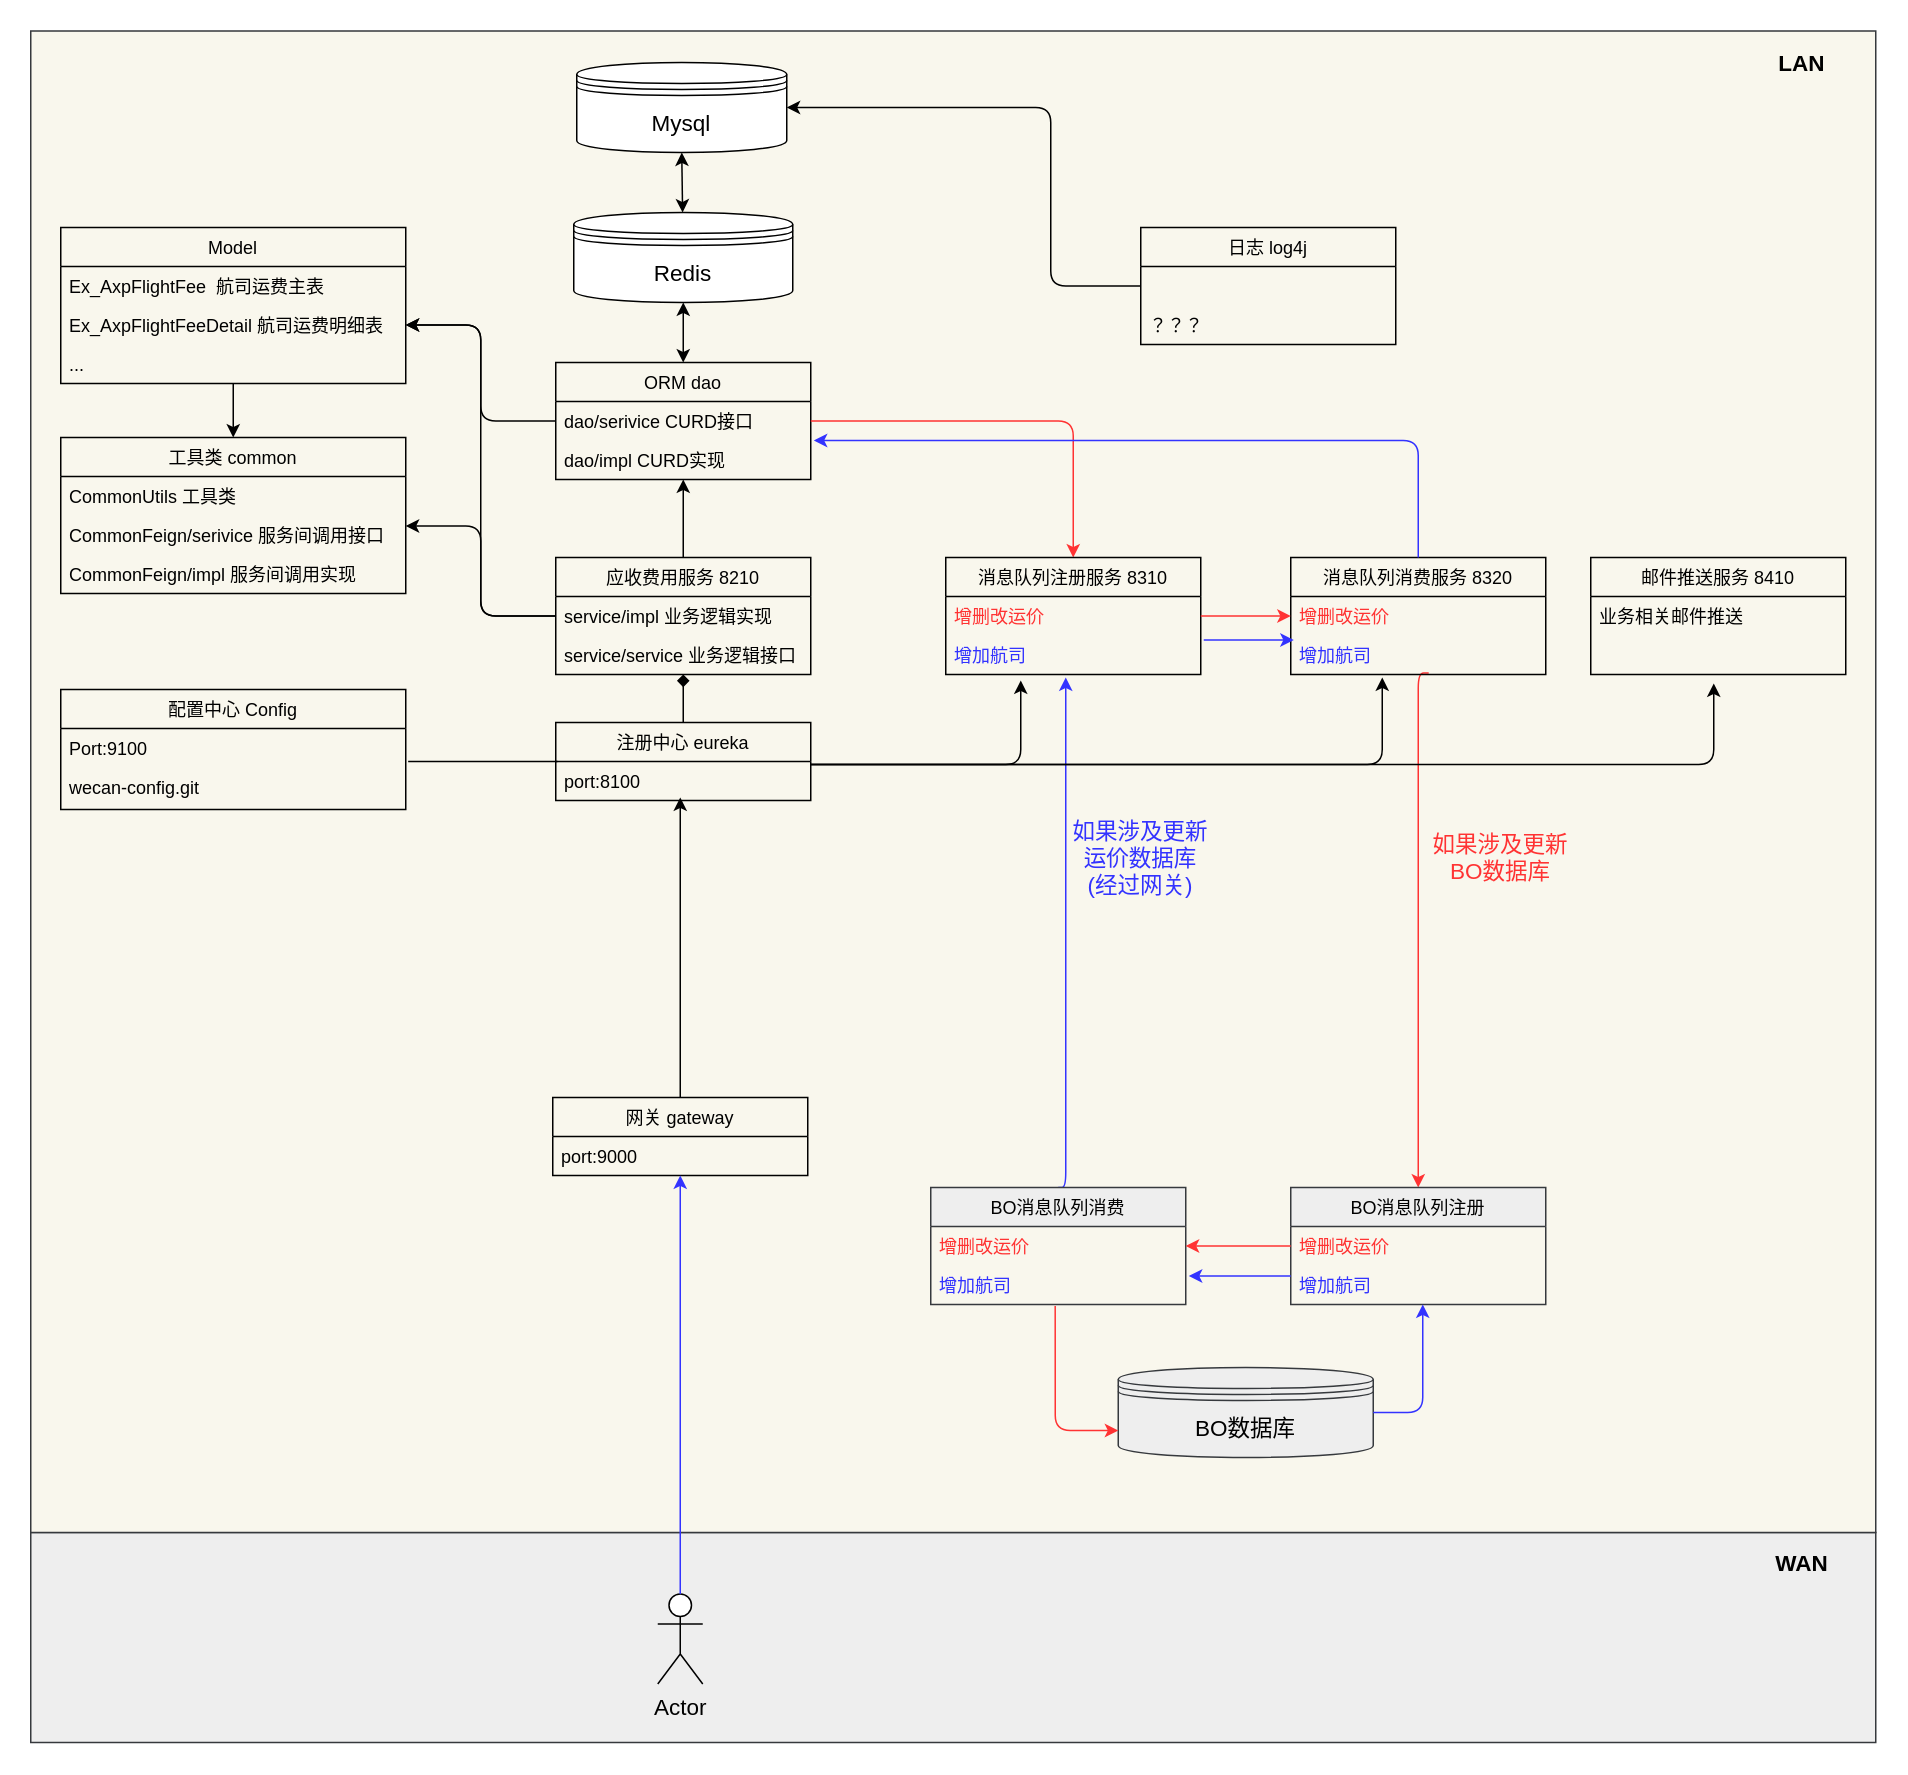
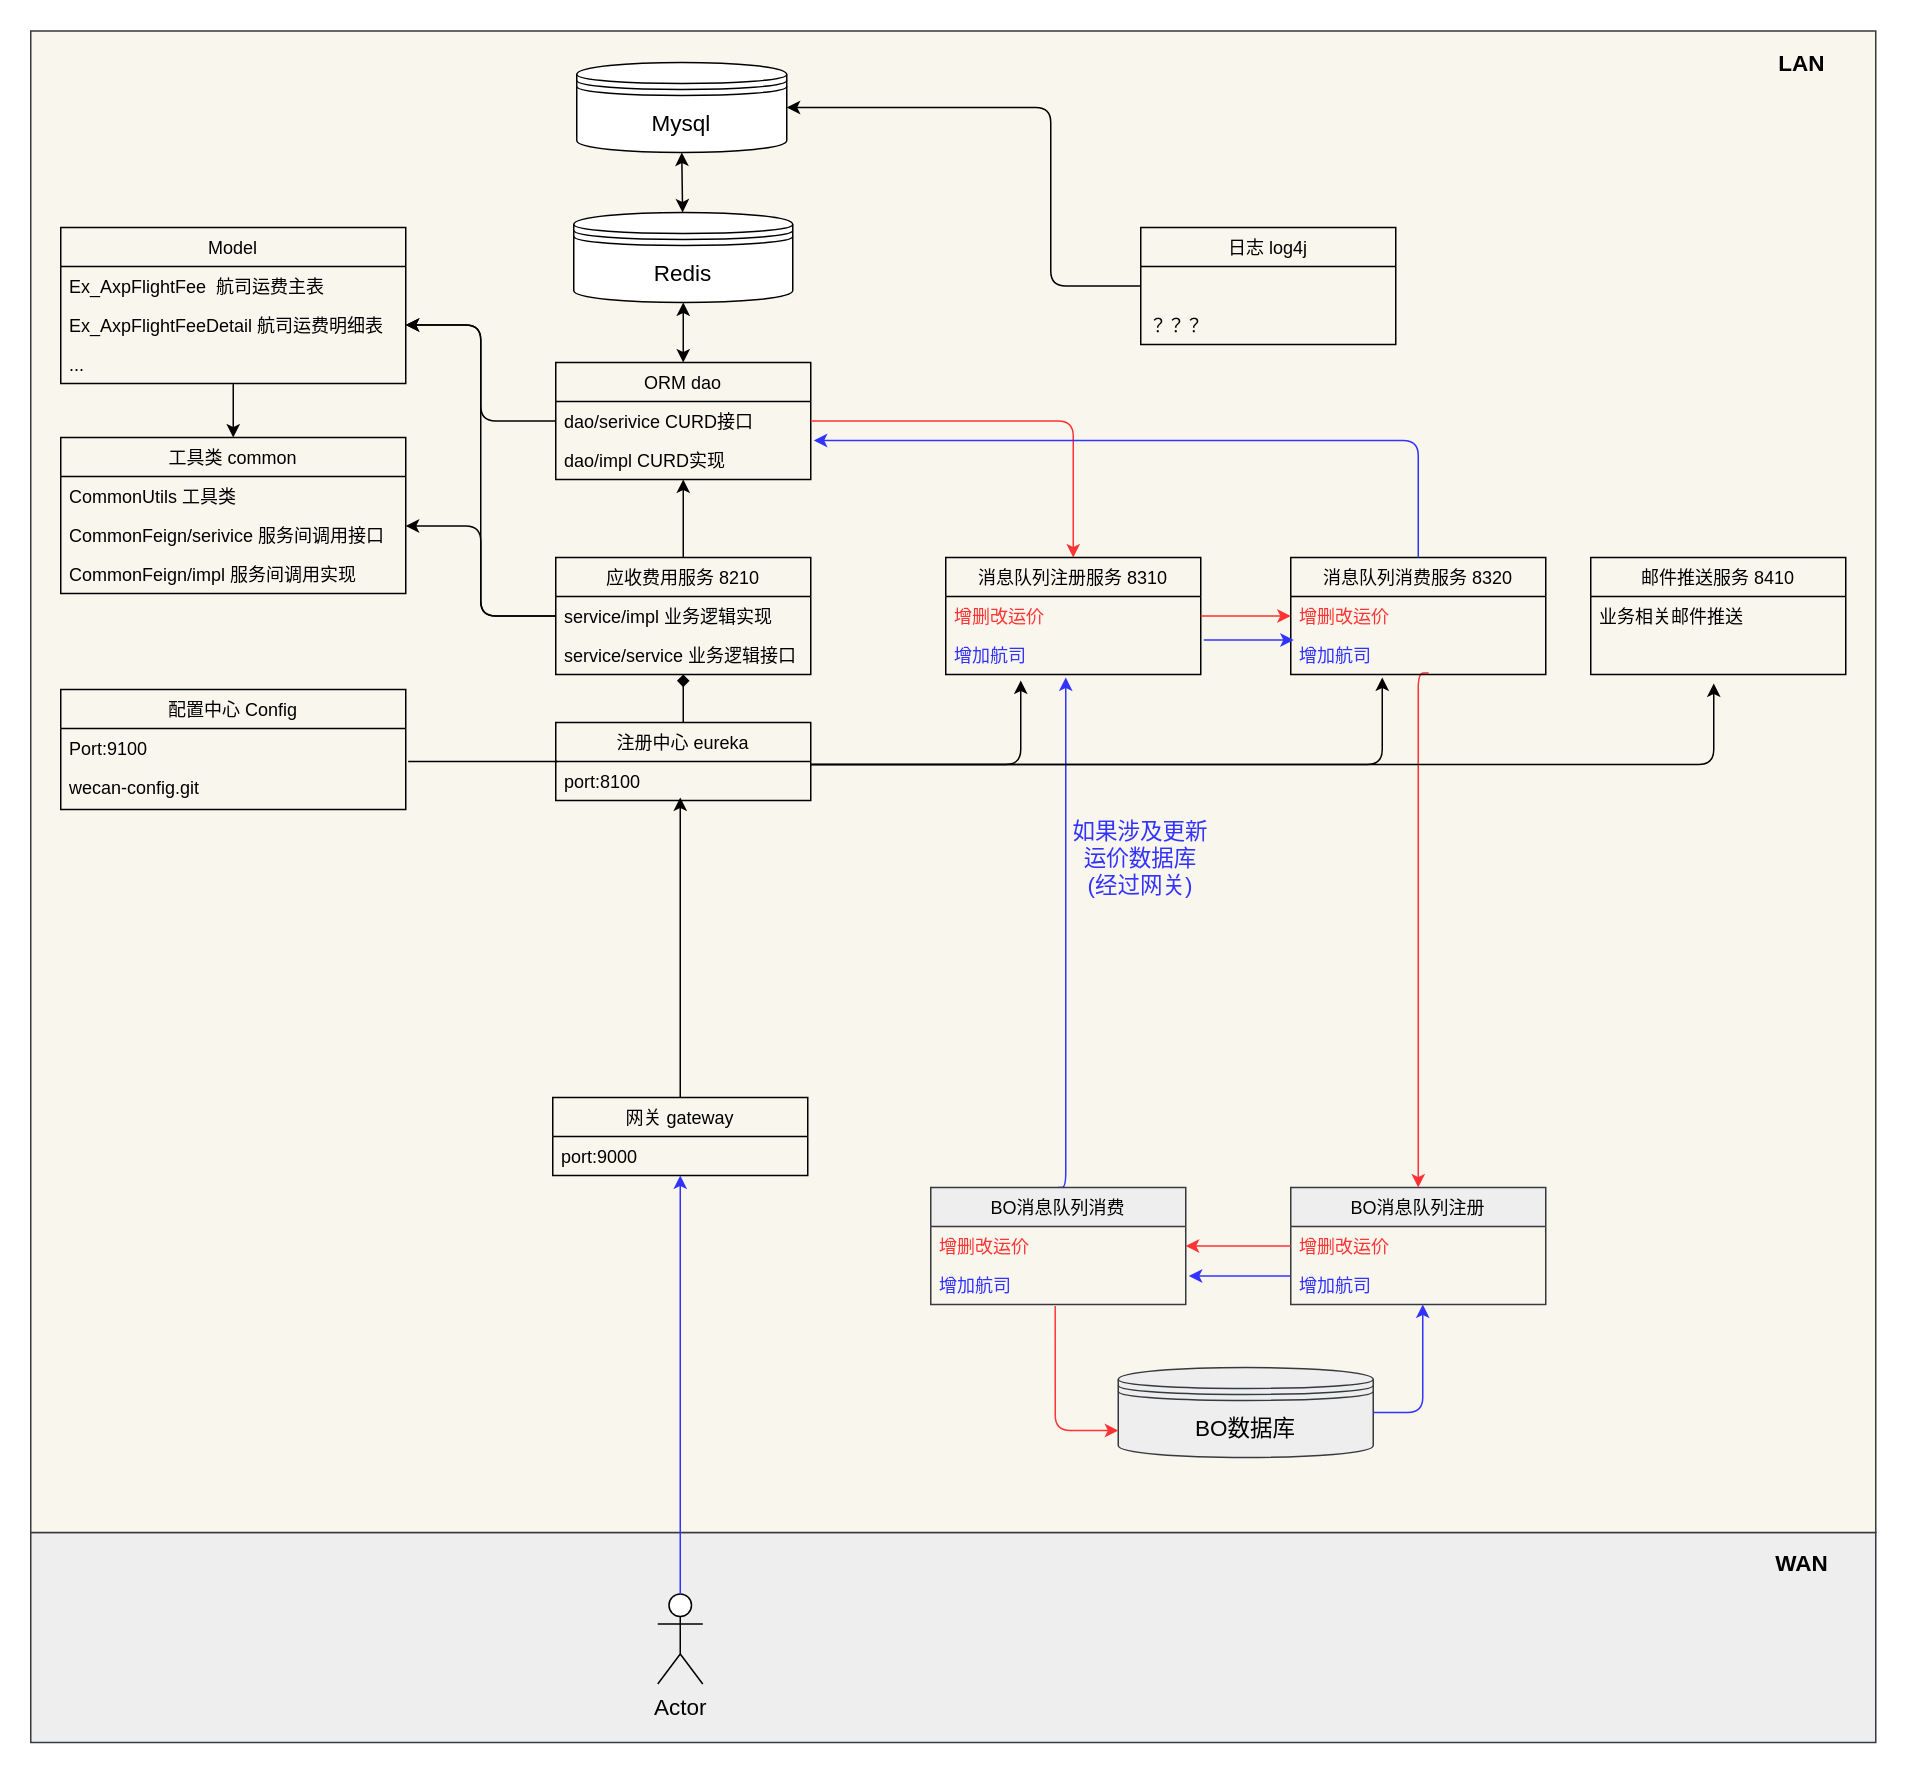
node "如果涉及更新BO数据库": removed
